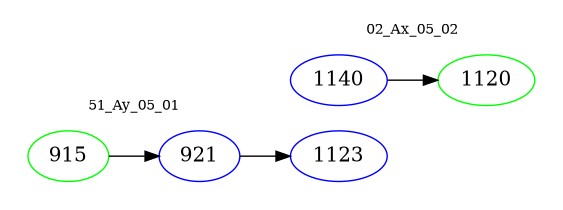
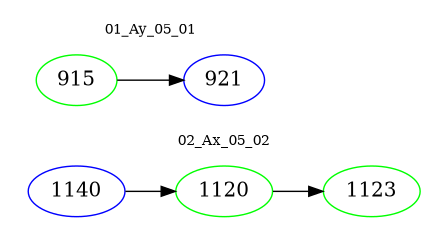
cluster "51_Ay_05_01": label "51_Ay_05_01" -> "01_Ay_05_01"
edge "921" -> "1123": now "1120" -> "1123"
node "1123": color blue -> green
